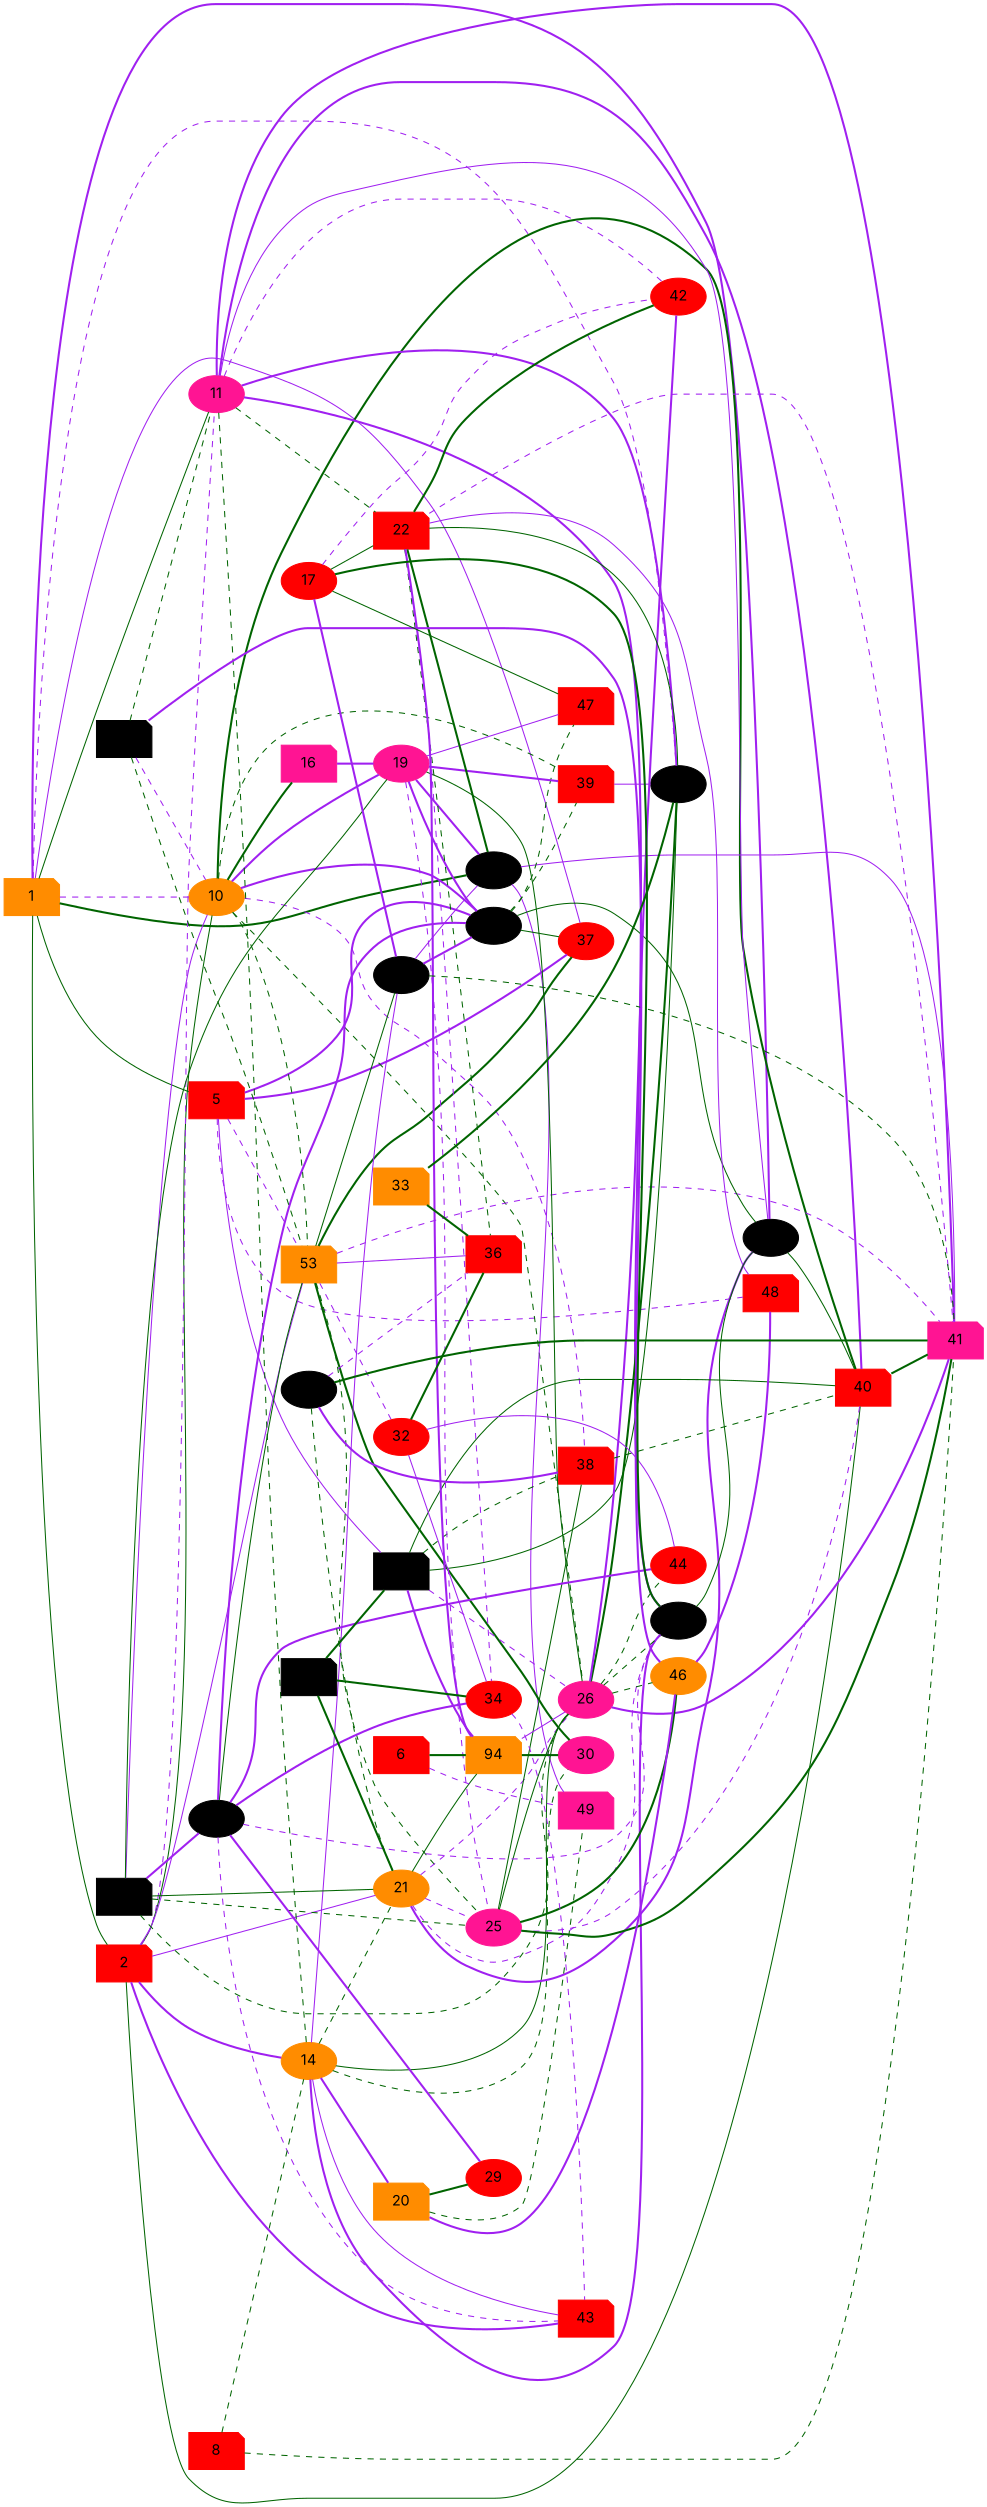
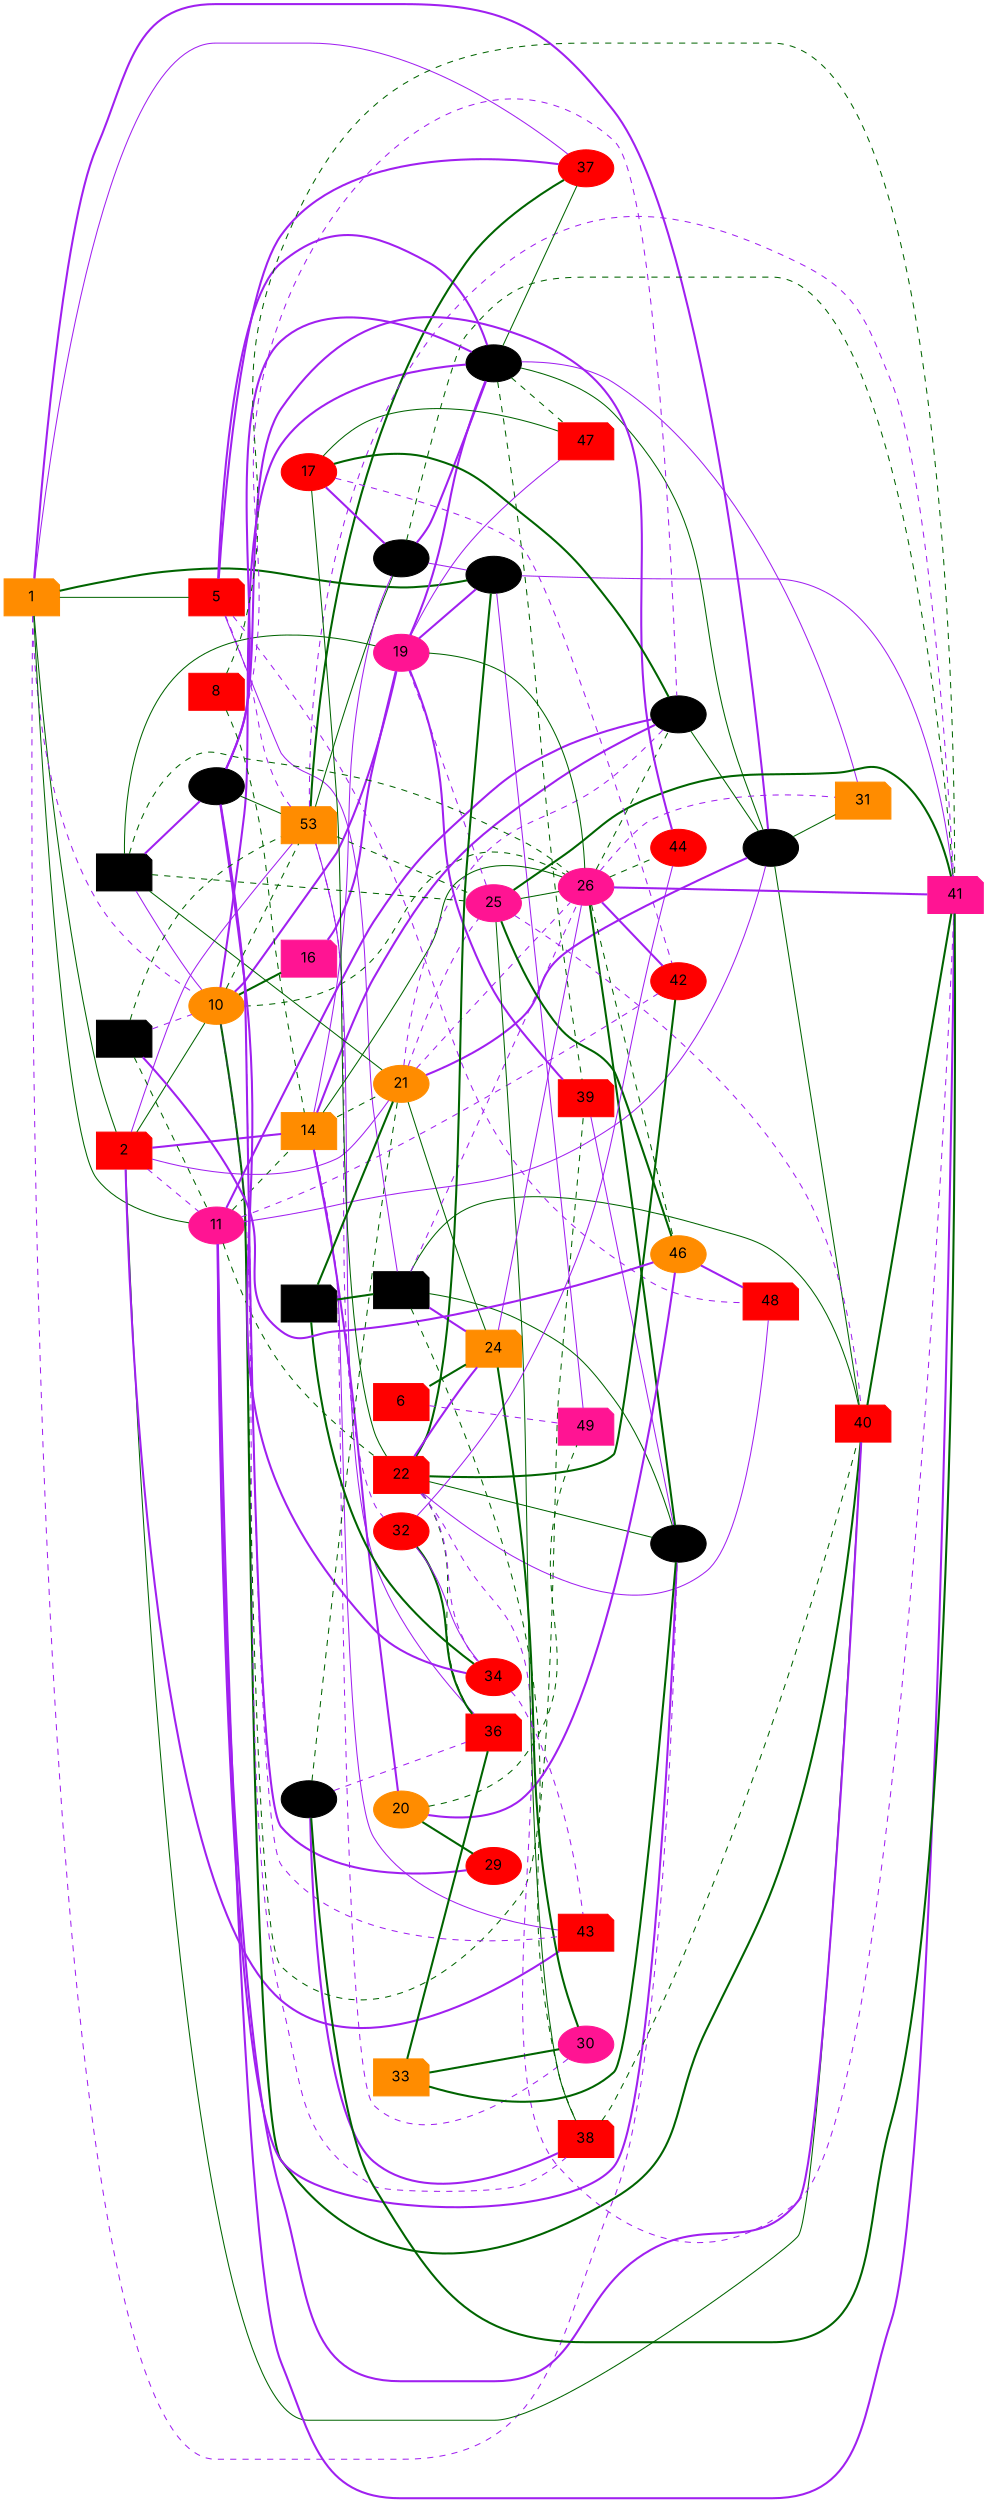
node "31": added
edge "53" -- "30": now "33" -- "30"
node "94": label "94" -> "24"
edge "30" -- "14": color darkgreen -> purple
node "14": shape ellipse -> note
node "20": shape note -> ellipse
